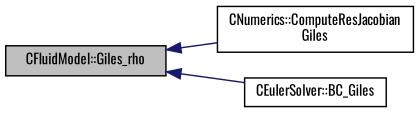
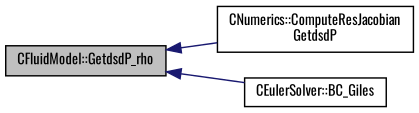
node "CNumerics::ComputeResJacobian Giles": label "CNumerics::ComputeResJacobian Giles" -> "CNumerics::ComputeResJacobian GetdsdP"
node "CFluidModel::Giles_rho": label "CFluidModel::Giles_rho" -> "CFluidModel::GetdsdP_rho"
